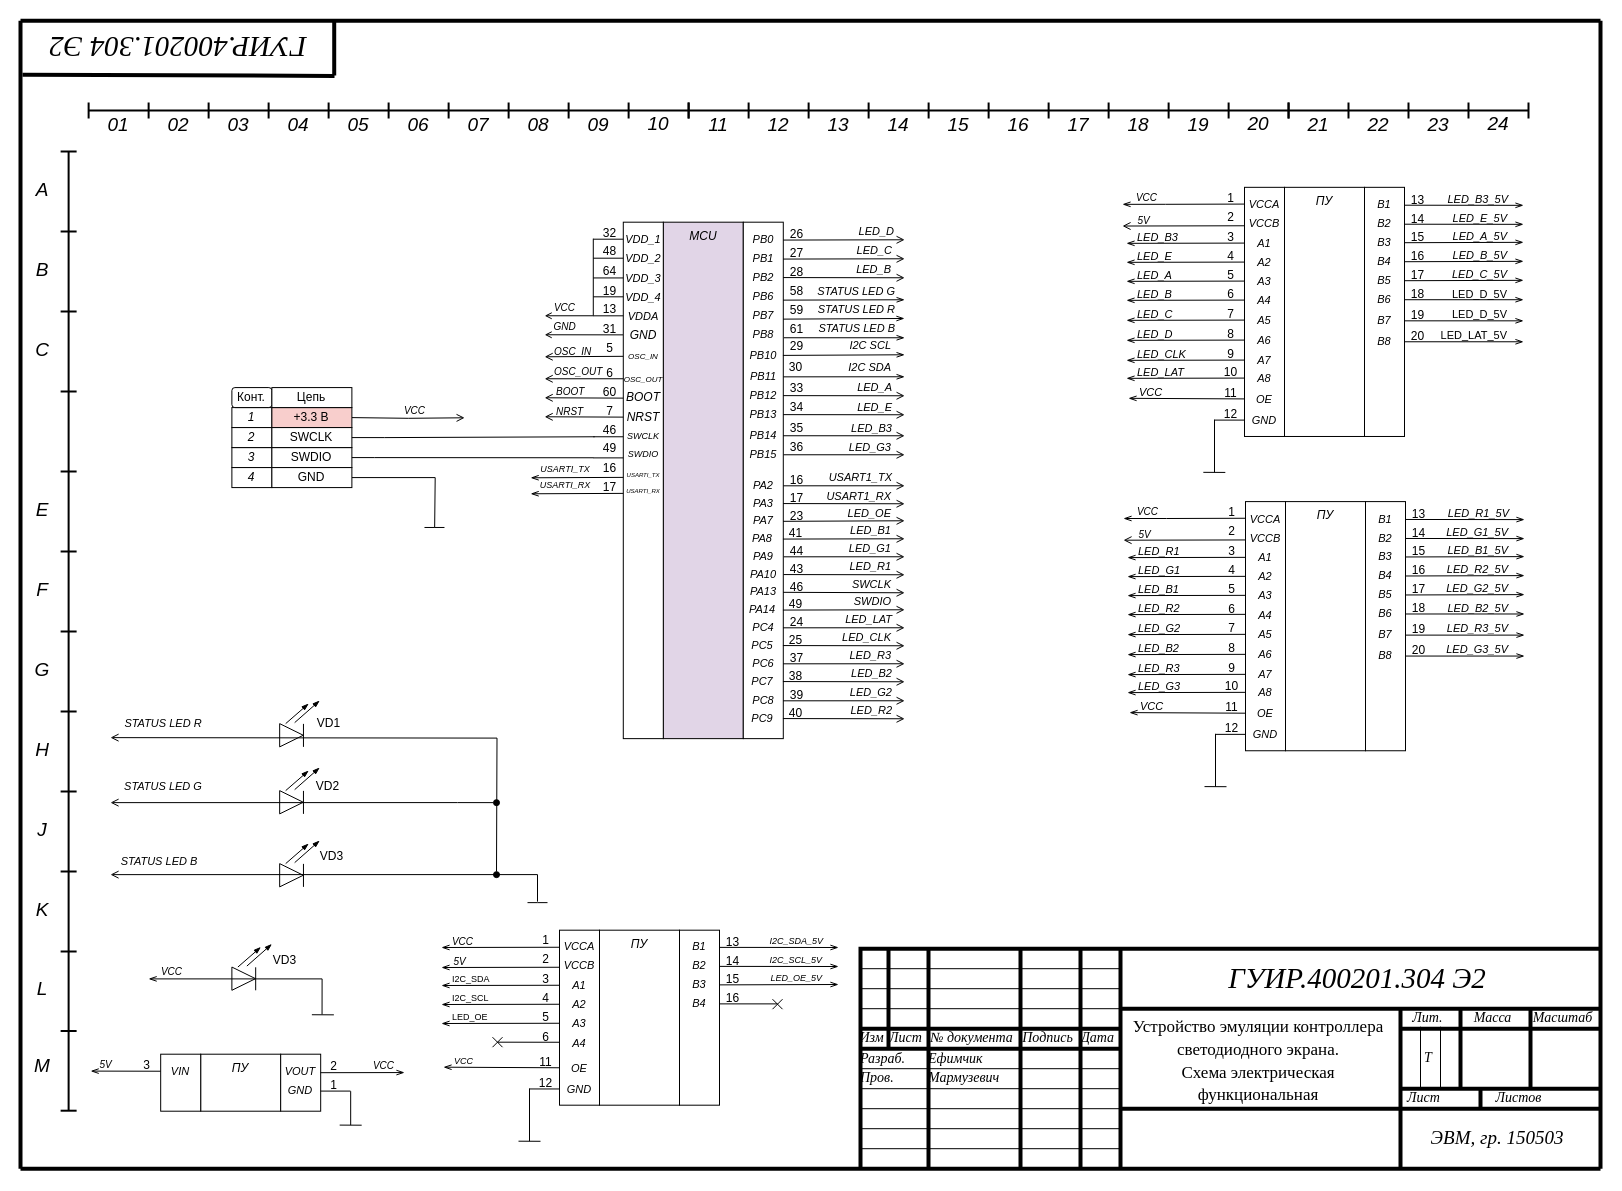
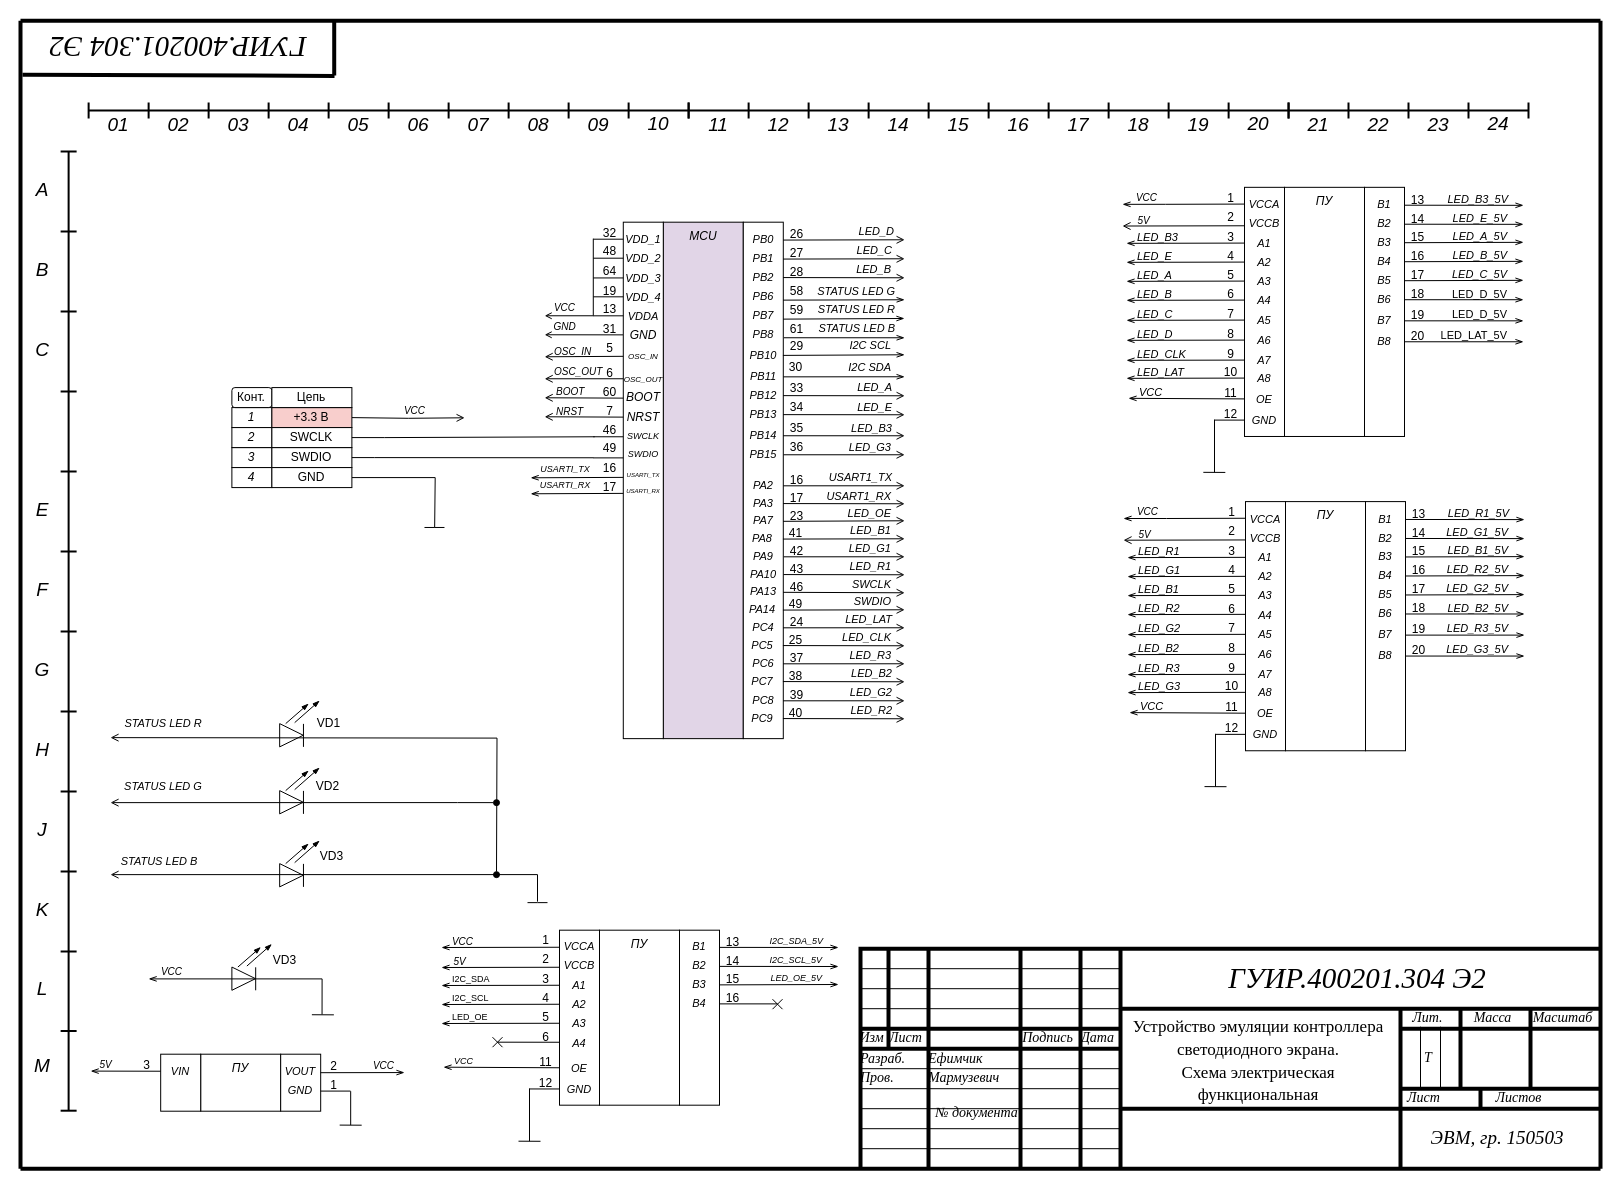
node "44": label "44" -> "42"
node "№ документа": moved (973, 1039) -> (978, 1114)
